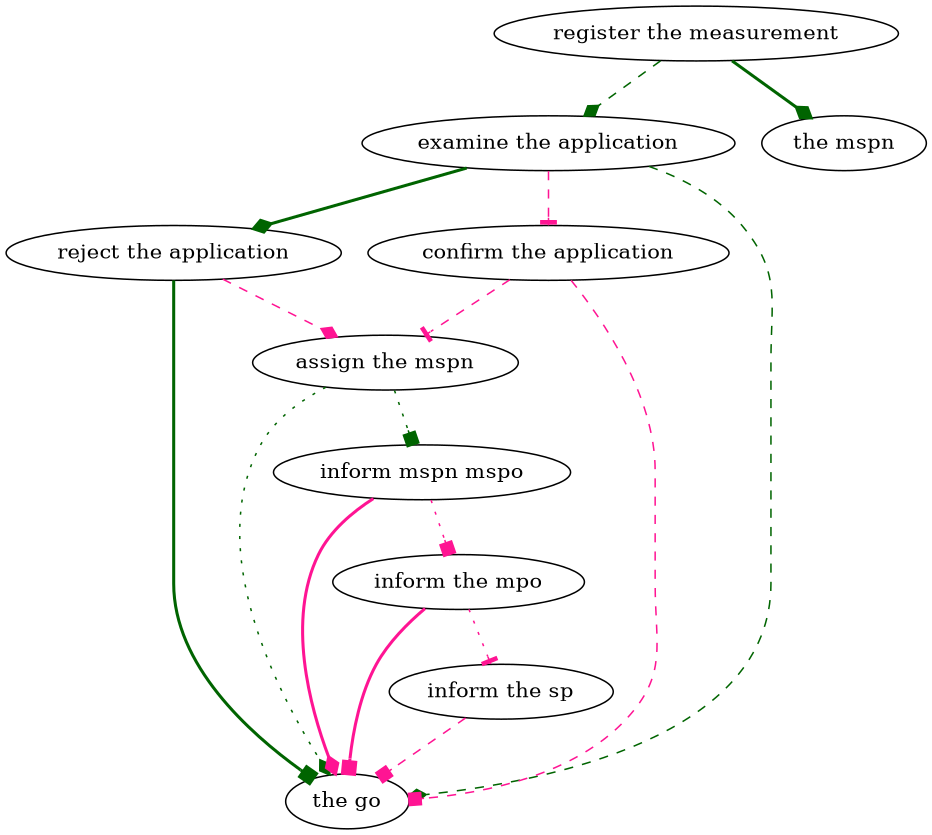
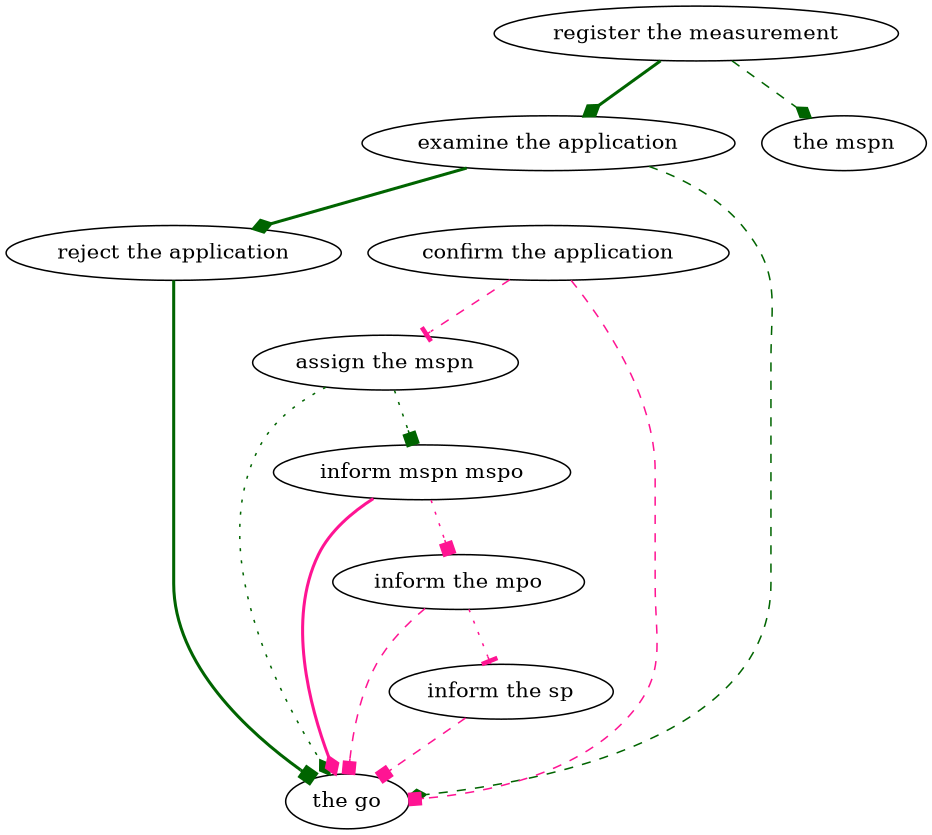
edge "register the measurement" -> "examine the application": style dashed -> bold
edge "register the measurement" -> "the mspn": style bold -> dashed
edge "examine the application" -> "confirm the application": removed
edge "reject the application" -> "assign the mspn": removed
edge "inform the mpo" -> "the go": style bold -> dashed
